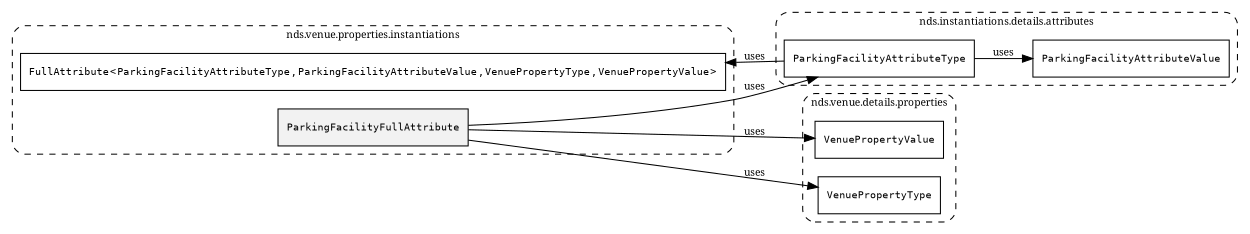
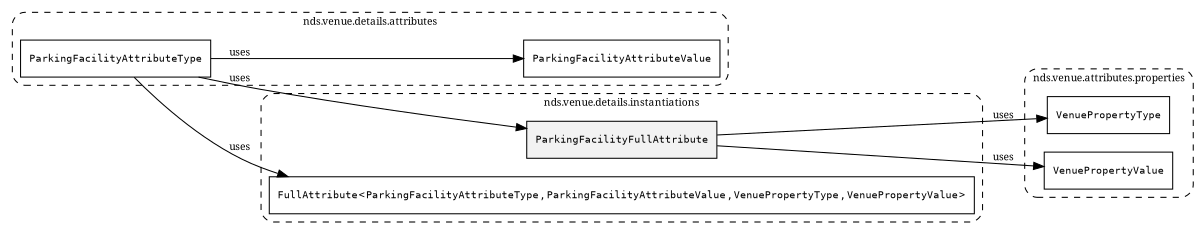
cluster "nds.instantiations.details.attributes": label "nds.instantiations.details.attributes" -> "nds.venue.details.attributes"
cluster "nds.venue.properties.instantiations": label "nds.venue.properties.instantiations" -> "nds.venue.details.instantiations"
cluster "nds.venue.details.properties": label "nds.venue.details.properties" -> "nds.venue.attributes.properties"
edge "ParkingFacilityFullAttribute" -> "ParkingFacilityAttributeType": reversed
